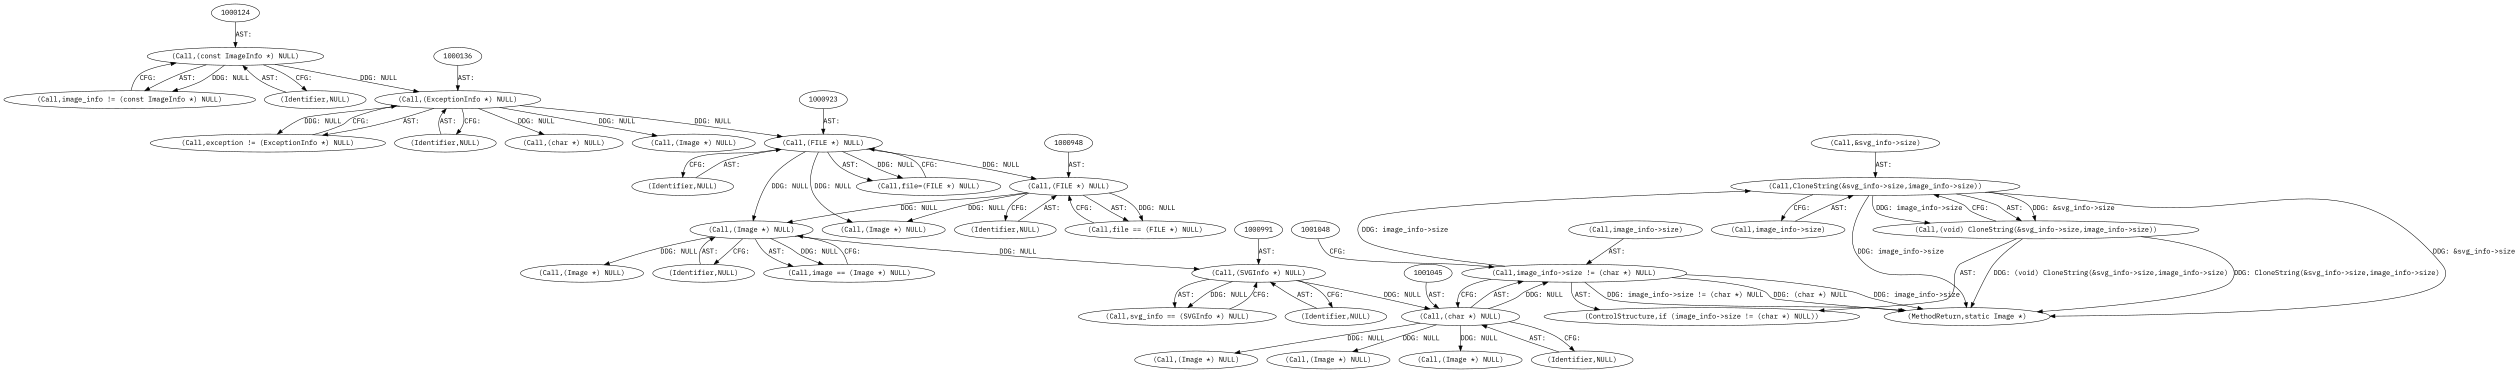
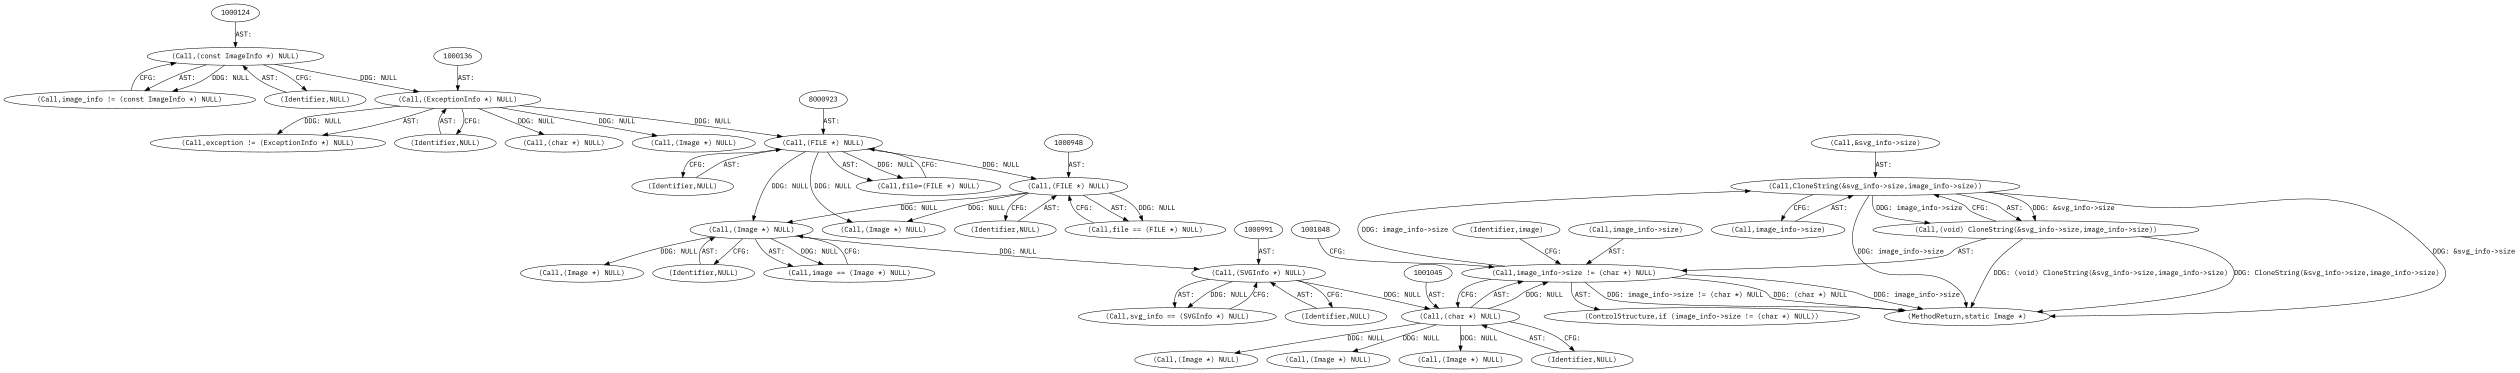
node "1000923": label "1000923" -> "8000923"
edge "(Call,exception != (ExceptionInfo *) NULL)" -> "(Call,(ExceptionInfo *) NULL)": removed, label "CFG:"
node "(Identifier,image)": added
edge "(Call,(void) CloneString(&svg_info->size,image_info->size))" -> "(ControlStructure,if (image_info->size != (char *) NULL))": now "(Call,(void) CloneString(&svg_info->size,image_info->size))" -> "(Call,image_info->size != (char *) NULL)"
